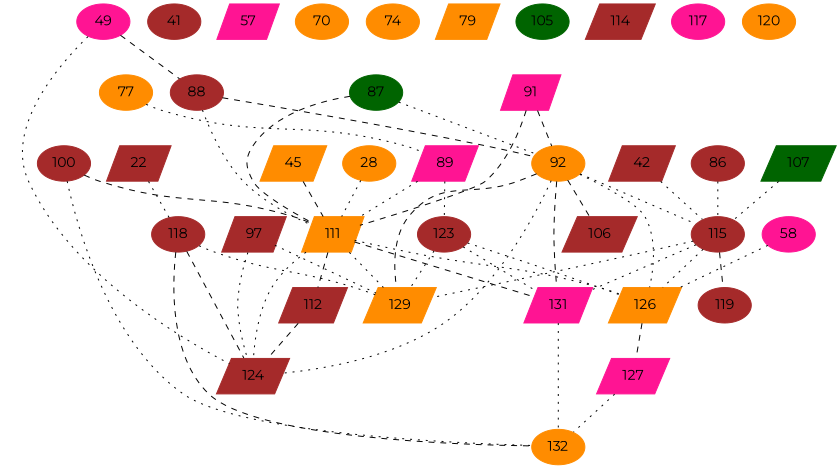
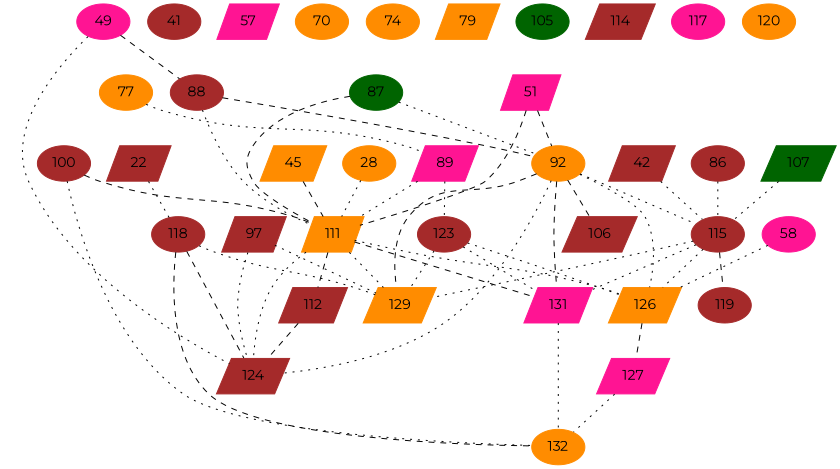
node "91": label "91" -> "51"
